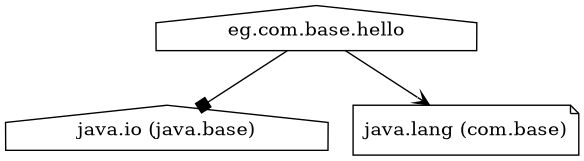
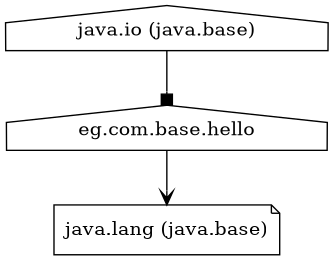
edge "eg.com.base.hello" -> "java.io (java.base)": reversed
node "java.lang (com.base)": label "java.lang (com.base)" -> "java.lang (java.base)"
